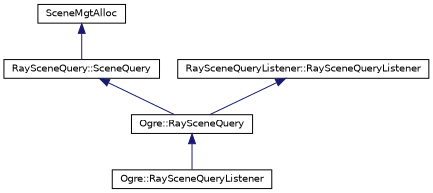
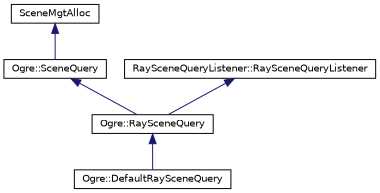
node "RaySceneQuery::SceneQuery": label "RaySceneQuery::SceneQuery" -> "Ogre::SceneQuery"
node "Ogre::RaySceneQueryListener": label "Ogre::RaySceneQueryListener" -> "Ogre::DefaultRaySceneQuery"
